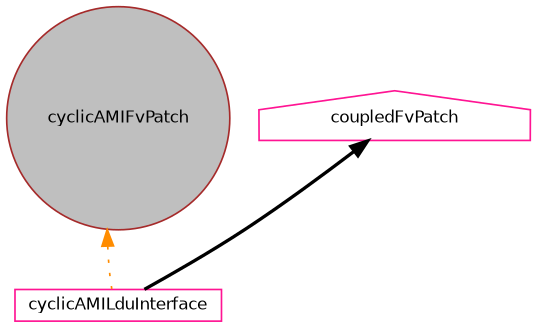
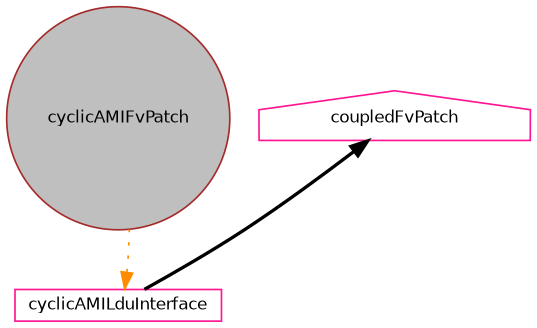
edge "cyclicAMILduInterface" -> "cyclicAMIFvPatch": reversed
